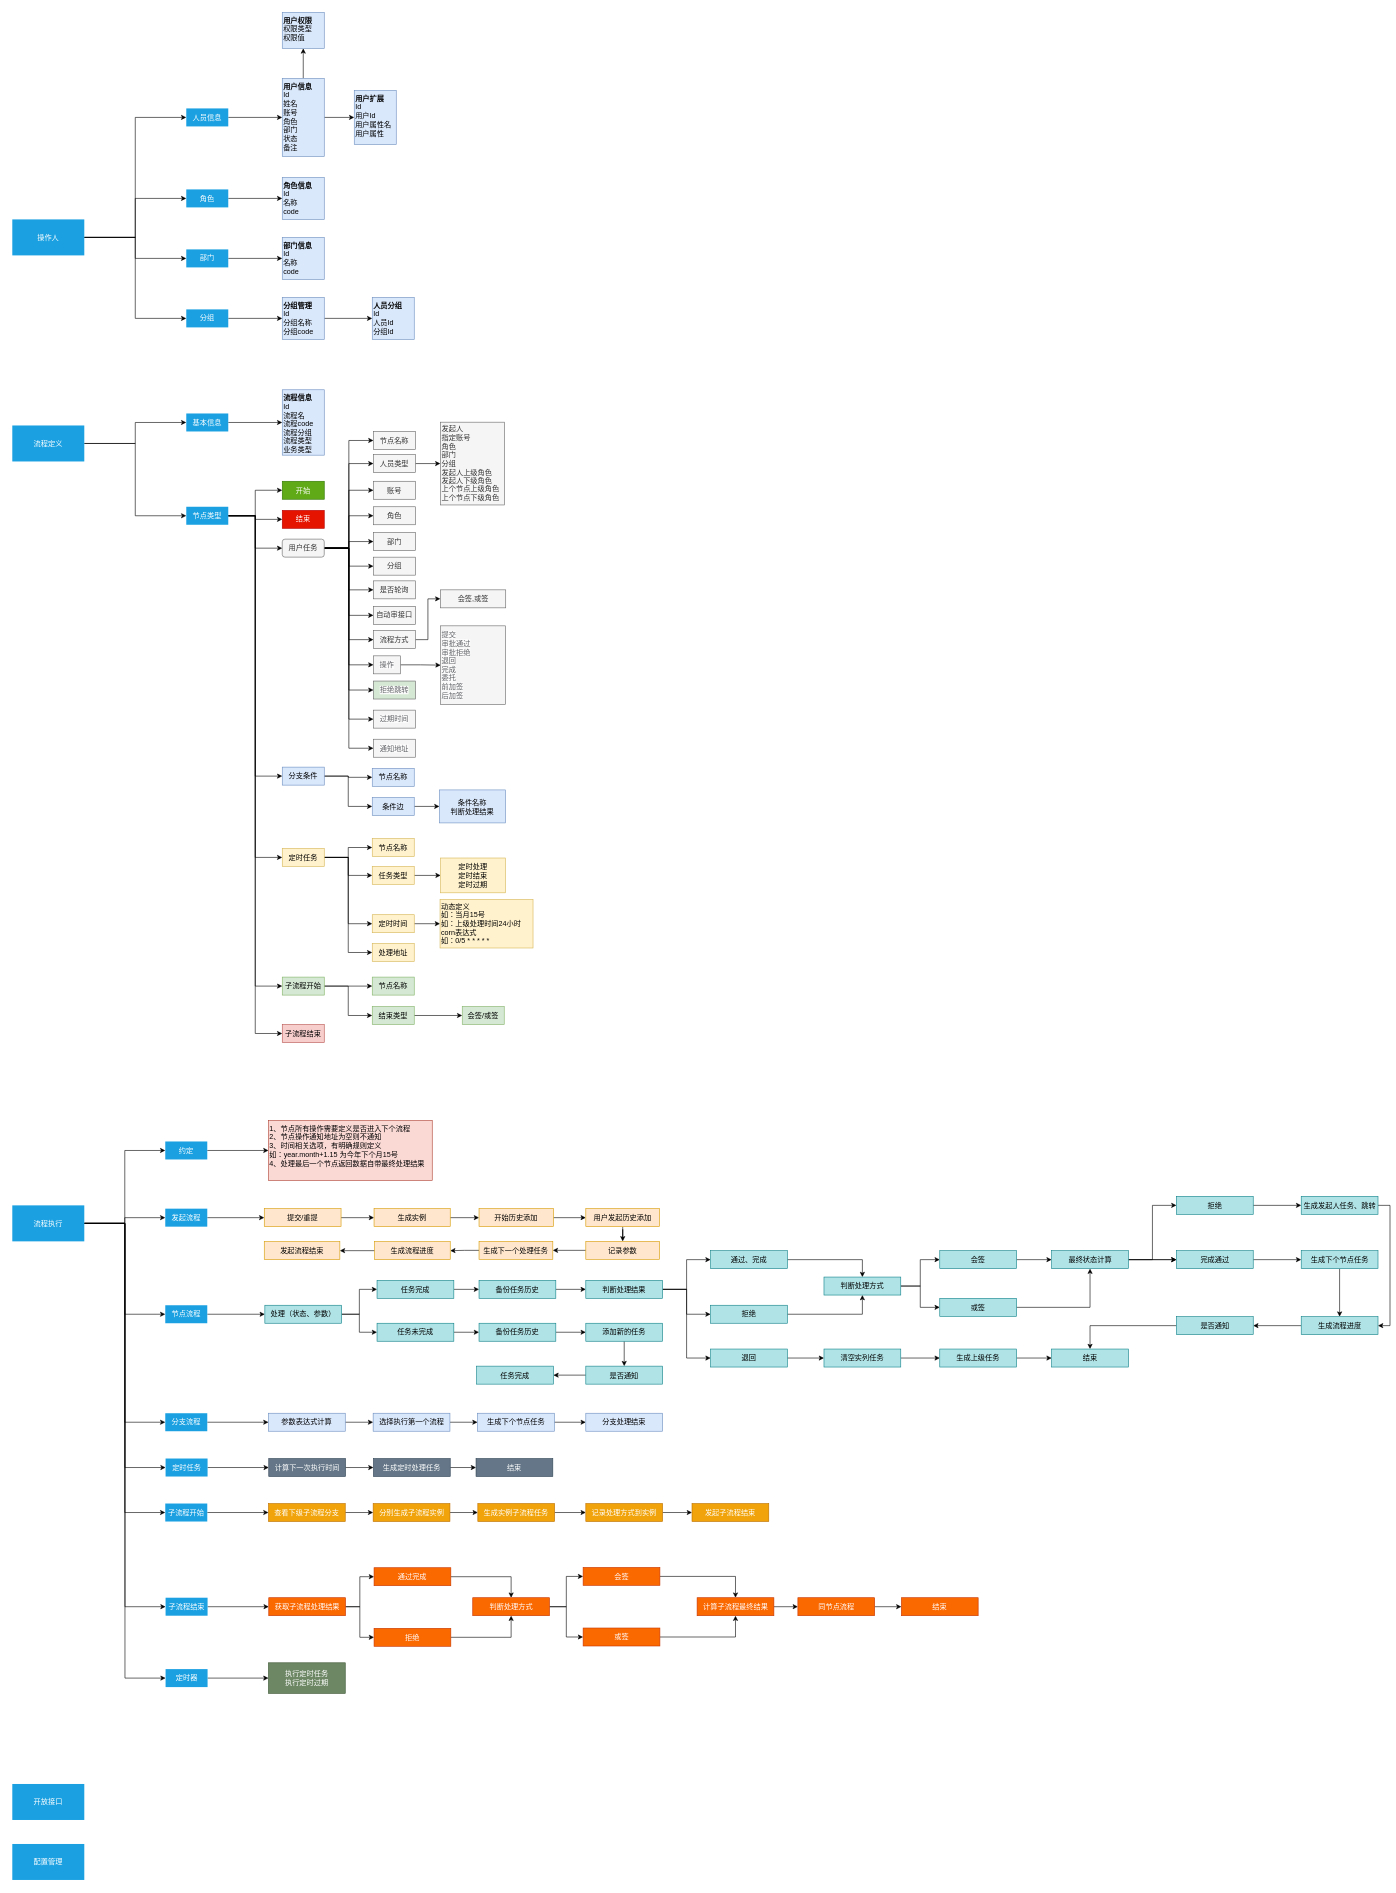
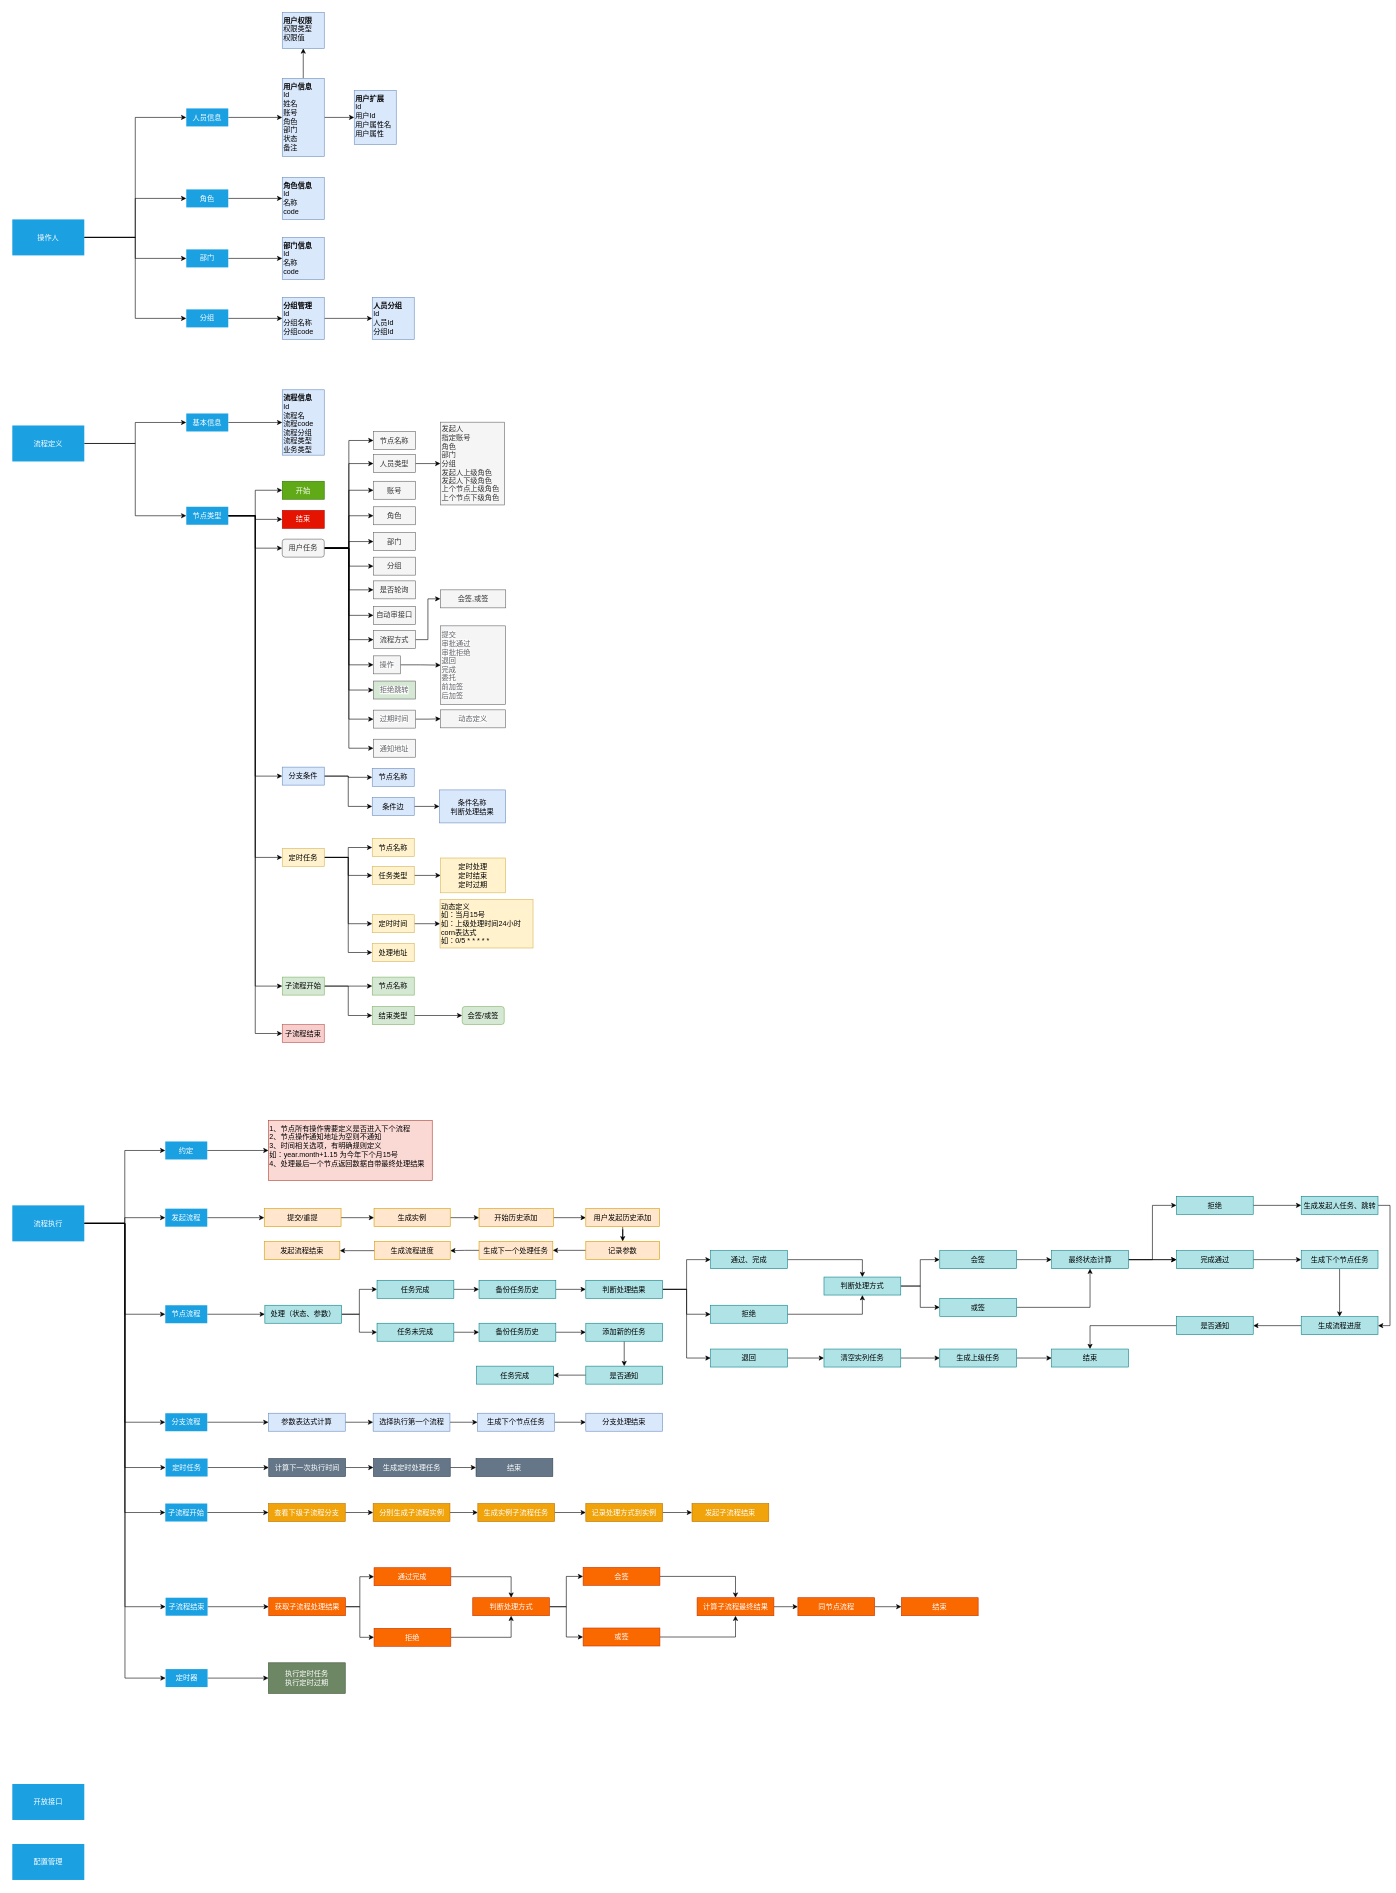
edge "过期时间" -> "动态定义": added
node "动态定义": added
node "会签/或签": shape rectangle -> rounded rectangle
